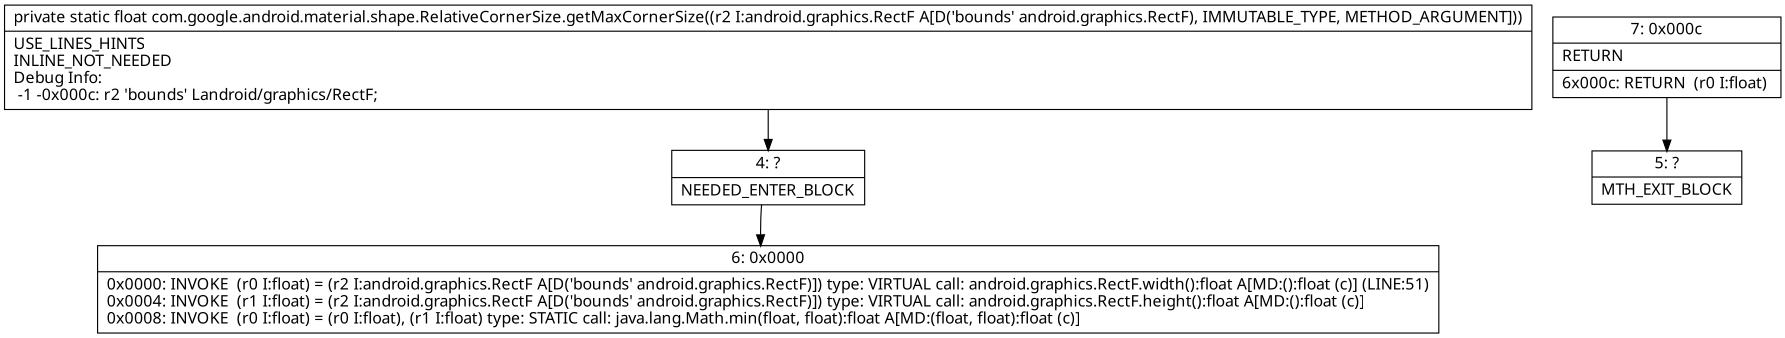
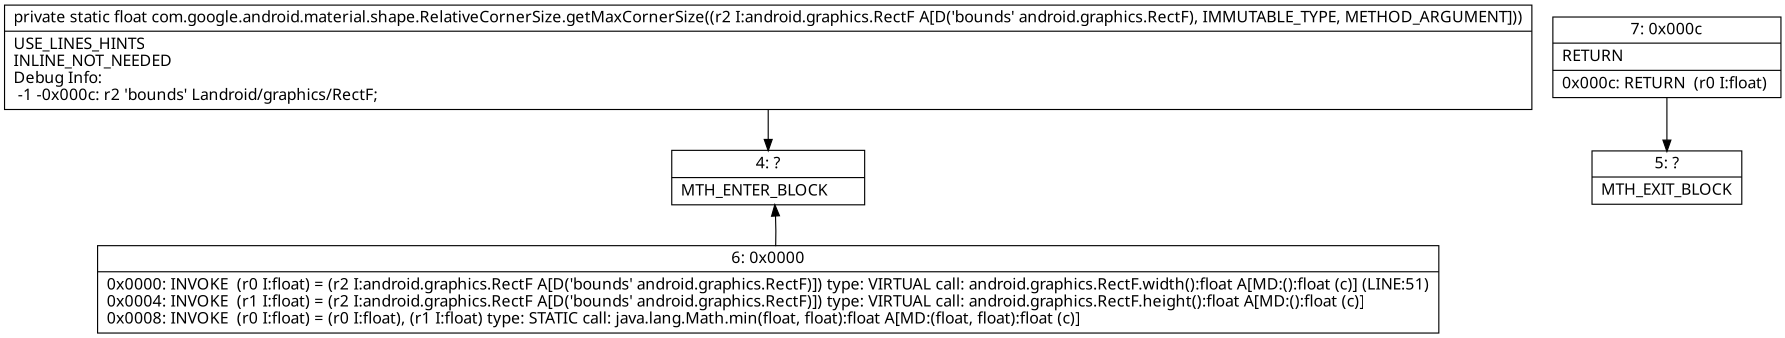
node "7: 0x000c": text "6x000c: RETURN  (r0 I:float)" -> "0x000c: RETURN  (r0 I:float)"
node "4: ?": text "NEEDED_ENTER_BLOCK" -> "MTH_ENTER_BLOCK"
edge "4: ?" -> "6: 0x0000": reversed
